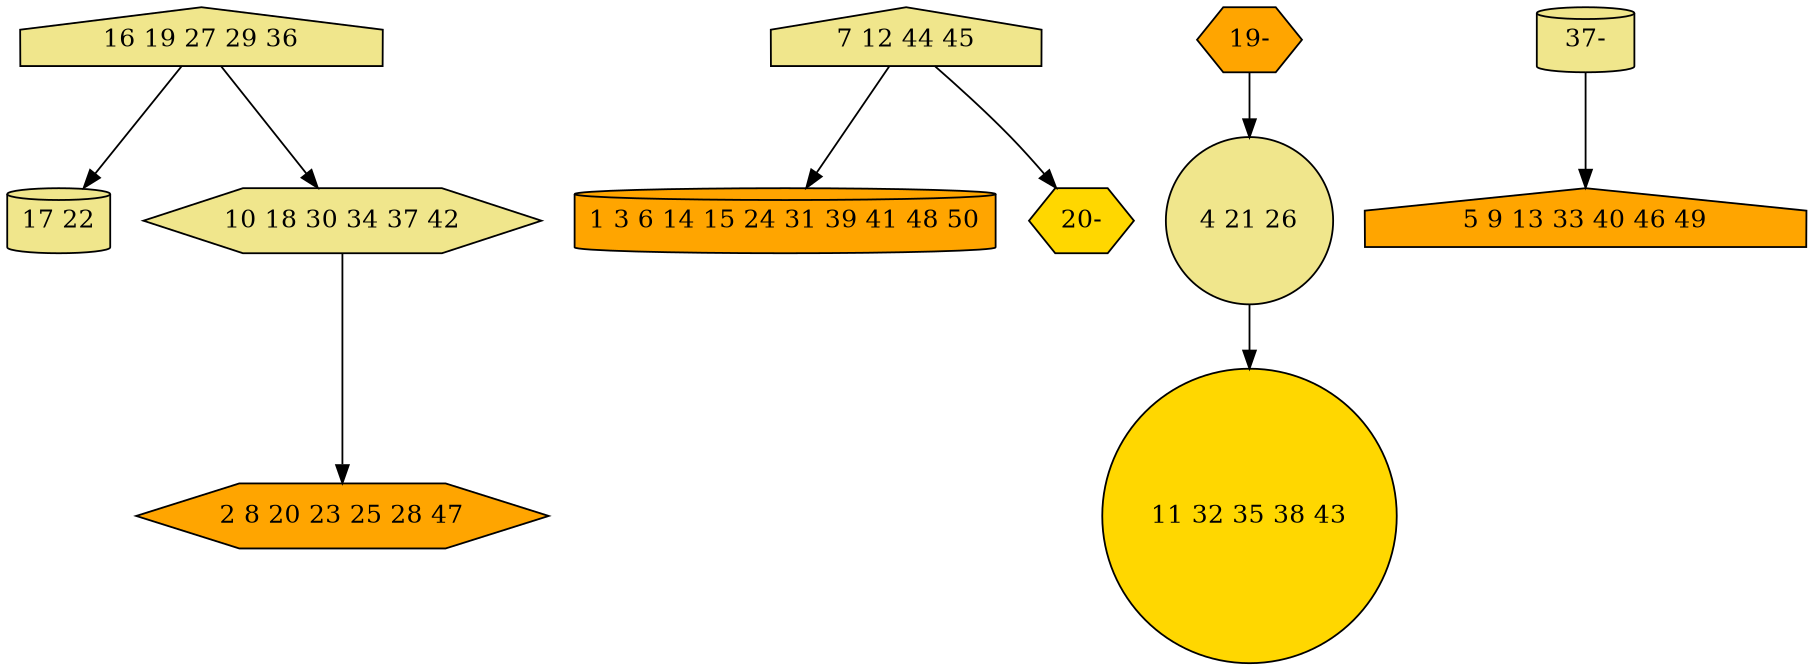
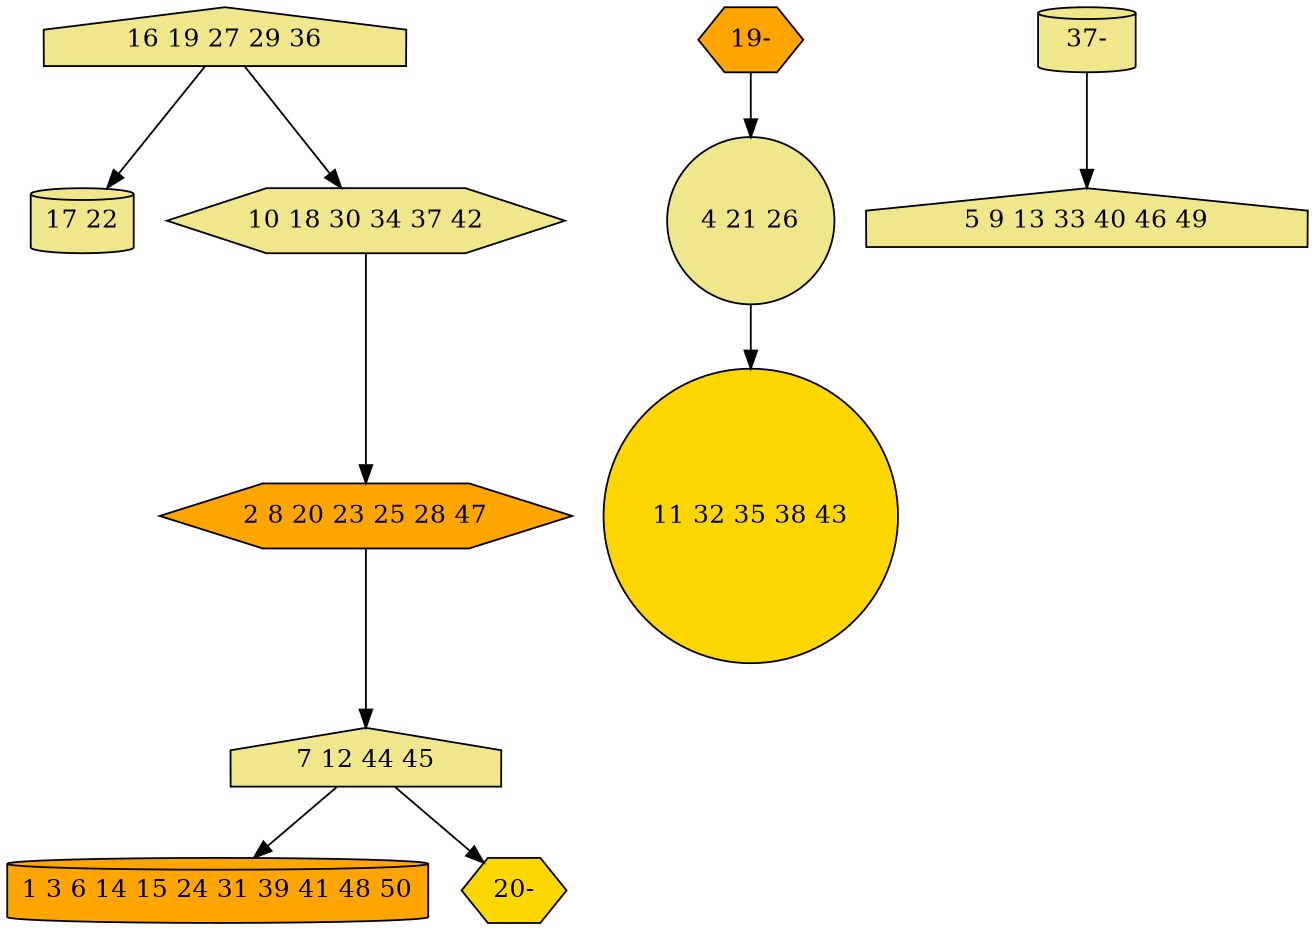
node "5 9 13 33 40 46 49": fillcolor orange -> khaki
edge "2 8 20 23 25 28 47" -> "7 12 44 45": added
